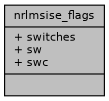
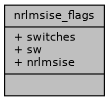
node "nrlmsise_flags": text "+ swc" -> "+ nrlmsise"
